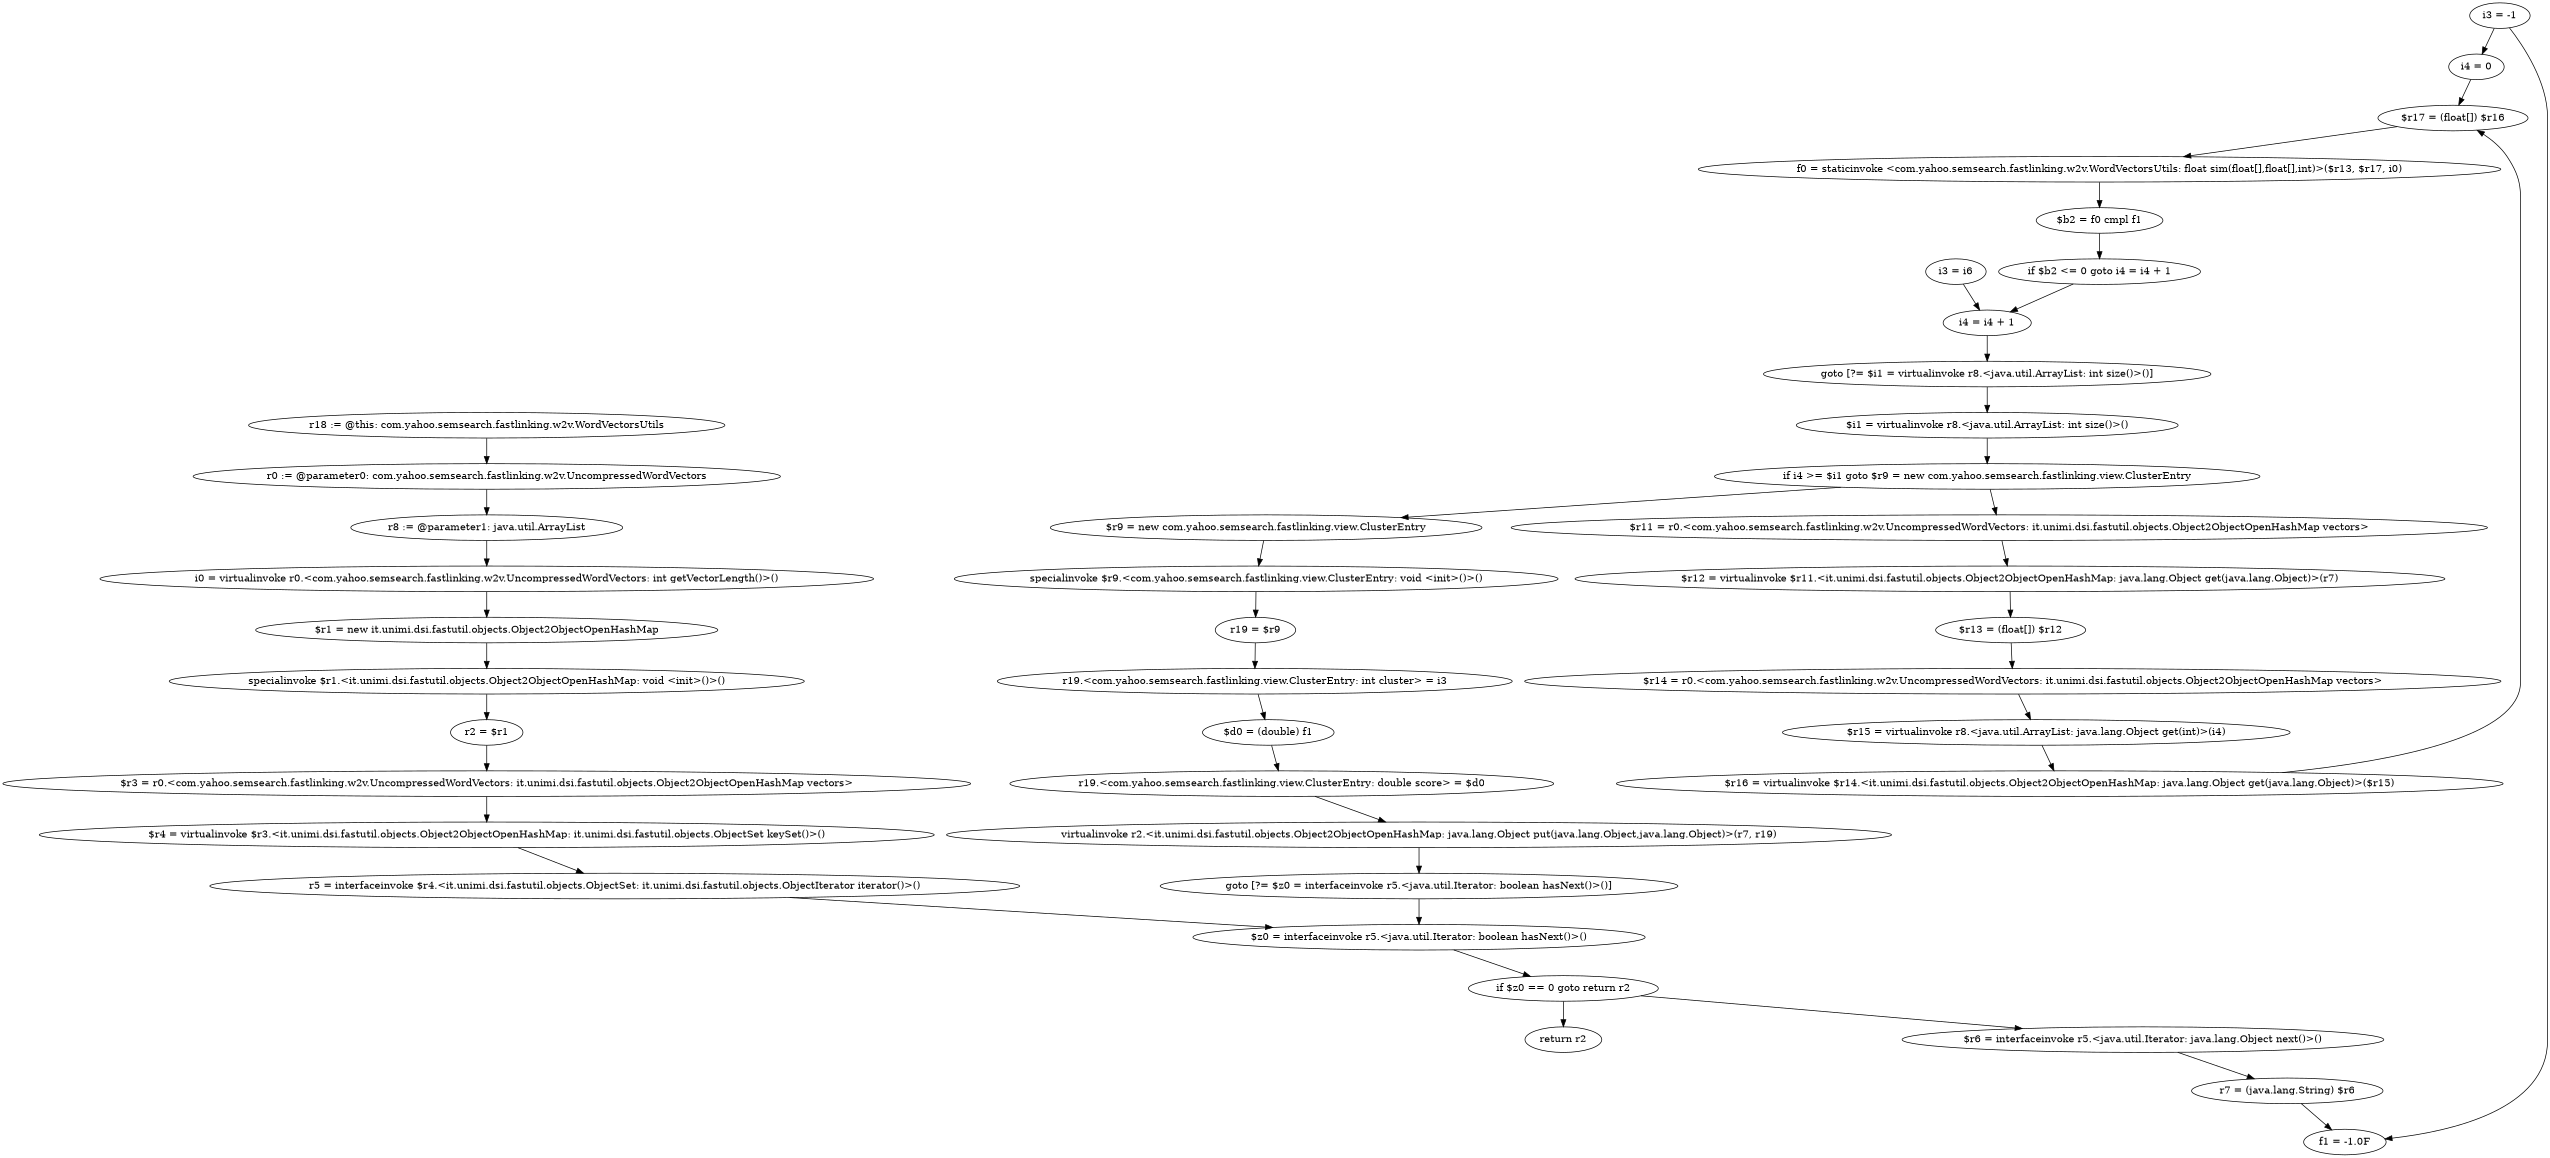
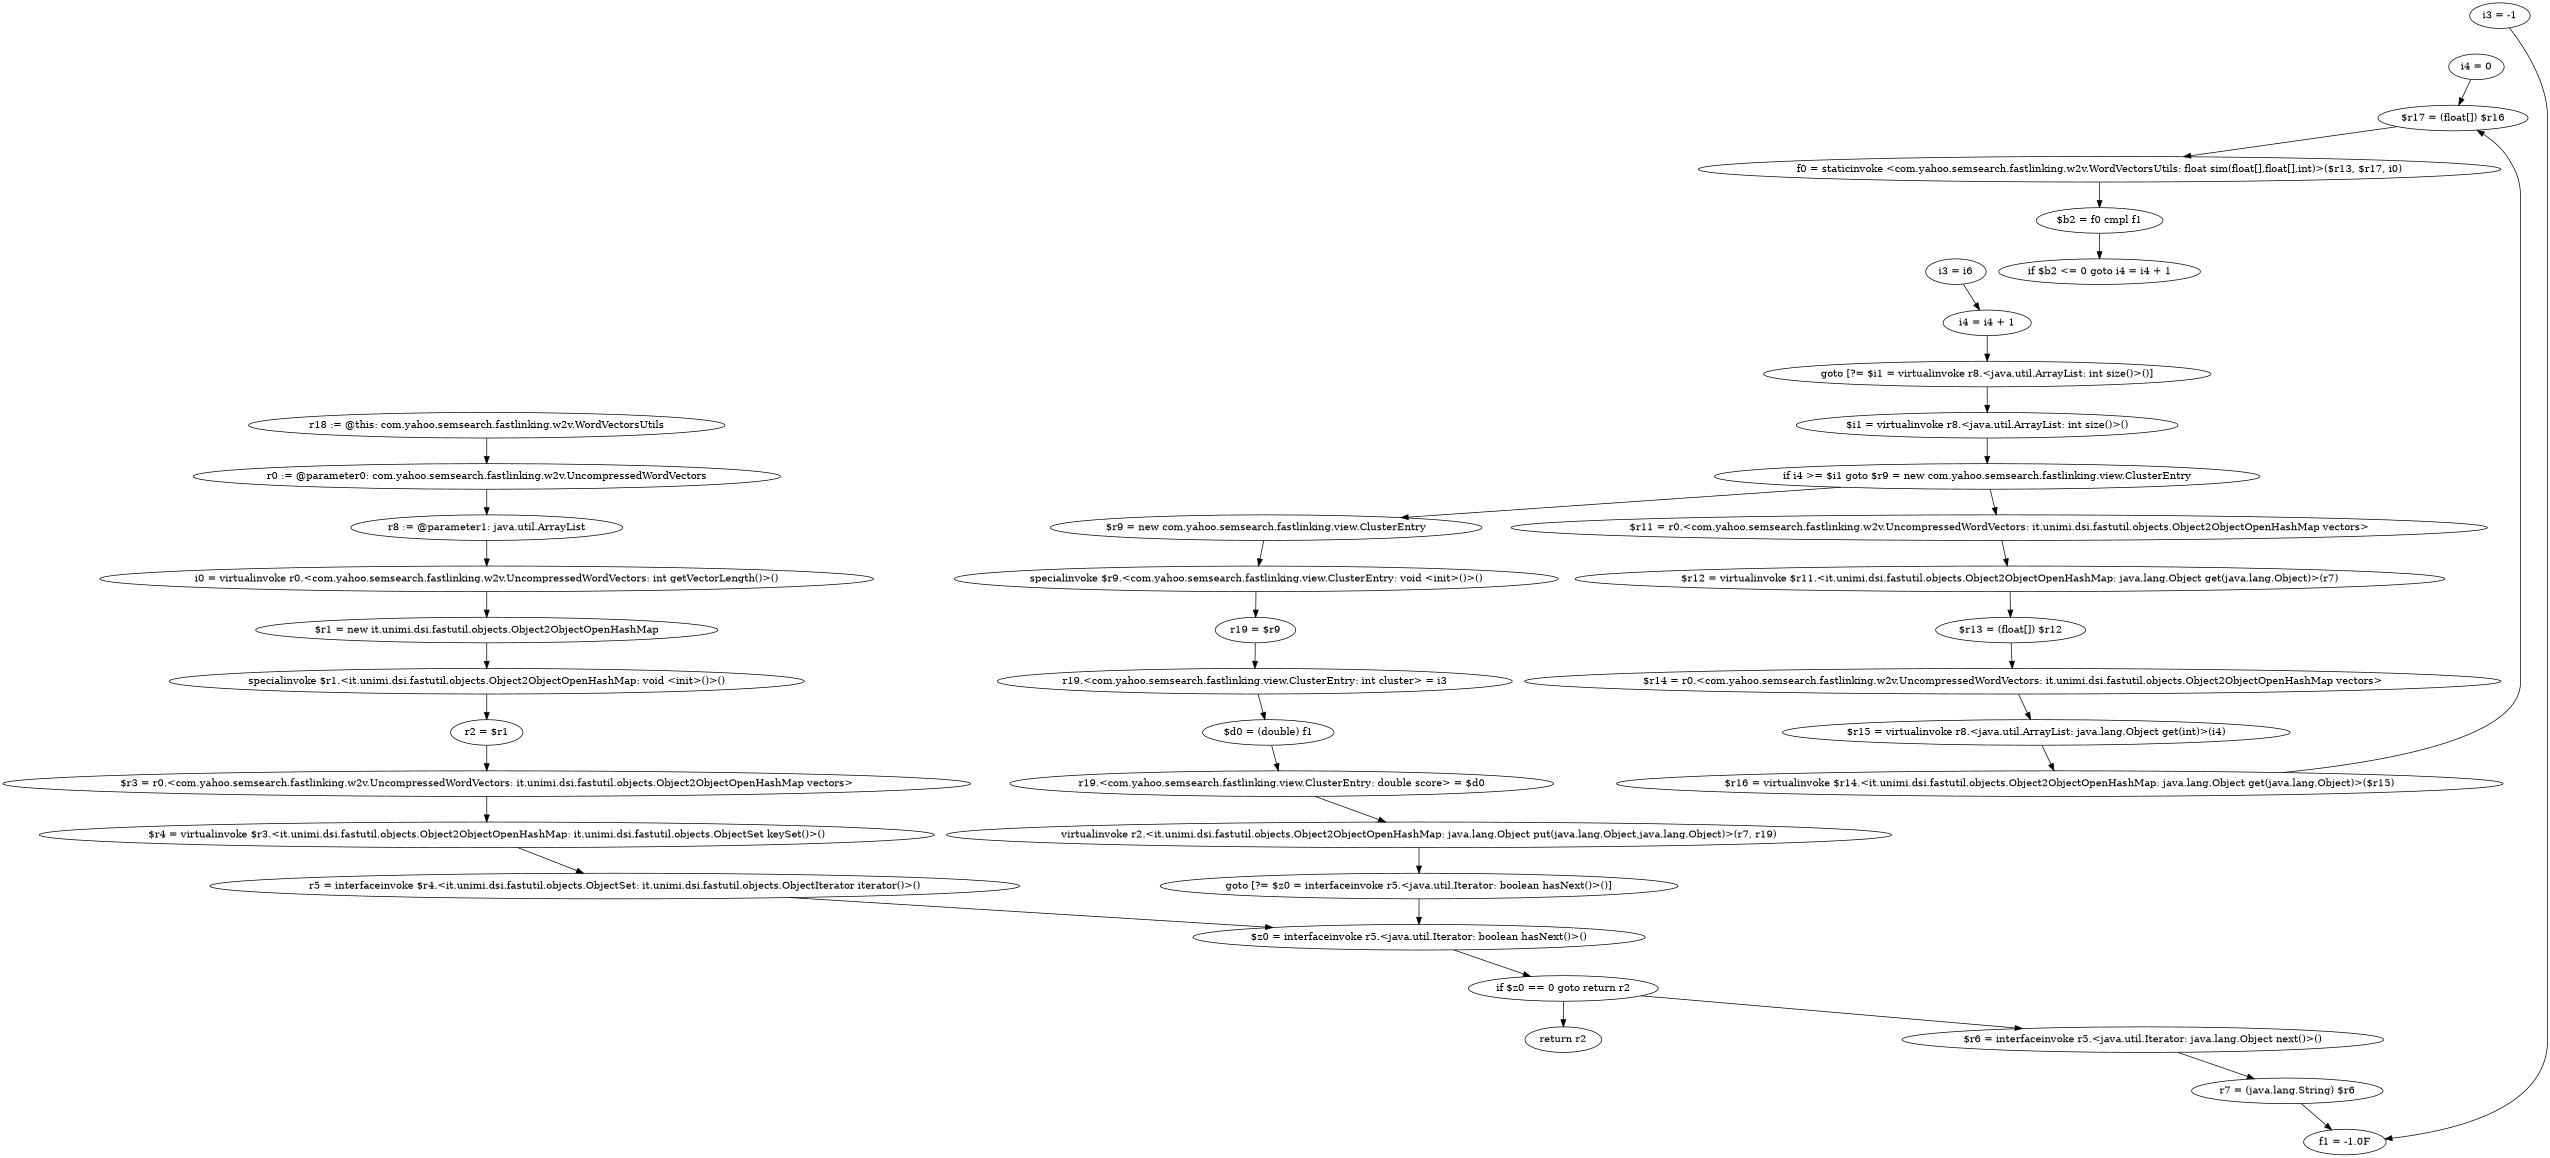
edge "i3 = -1" -> "i4 = 0": removed
edge "if $b2 <= 0 goto i4 = i4 + 1" -> "i4 = i4 + 1": removed
